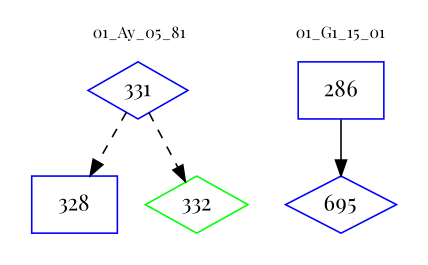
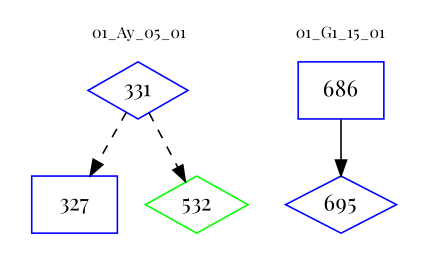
cluster "01_Ay_05_81": label "01_Ay_05_81" -> "01_Ay_05_01"
node "286": label "286" -> "686"
node "328": label "328" -> "327"
node "332": label "332" -> "532"
